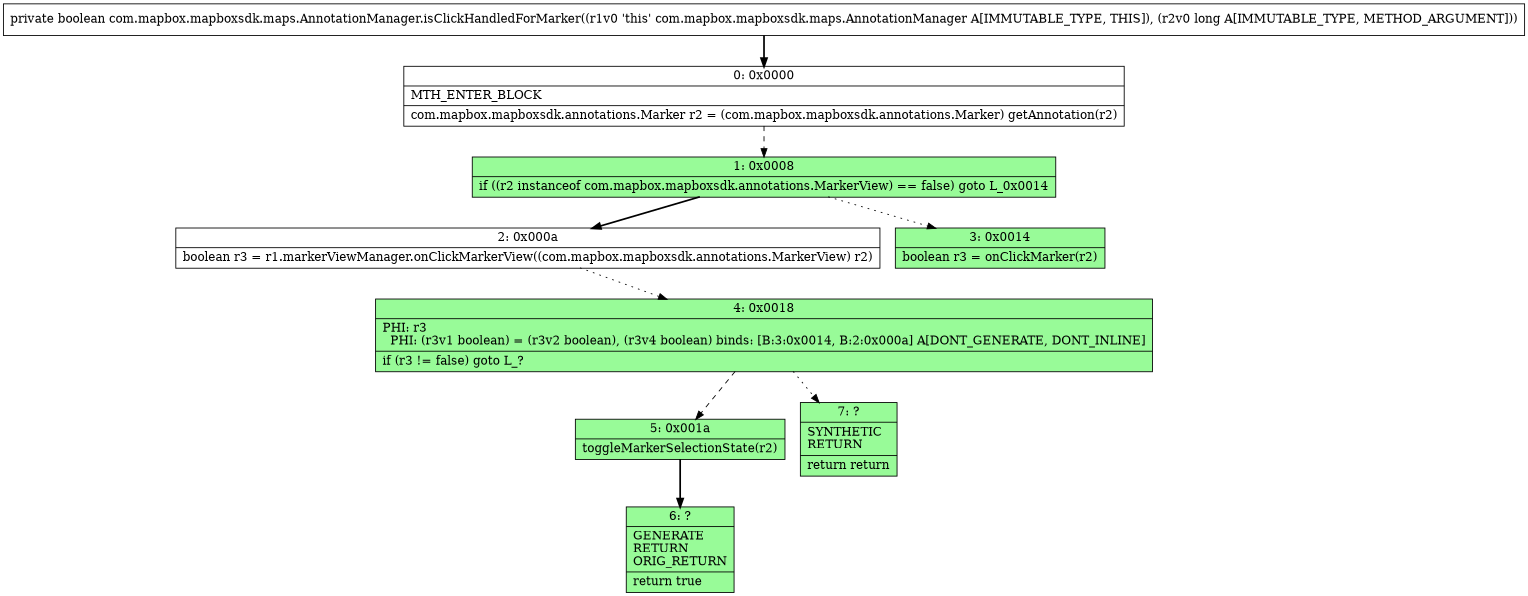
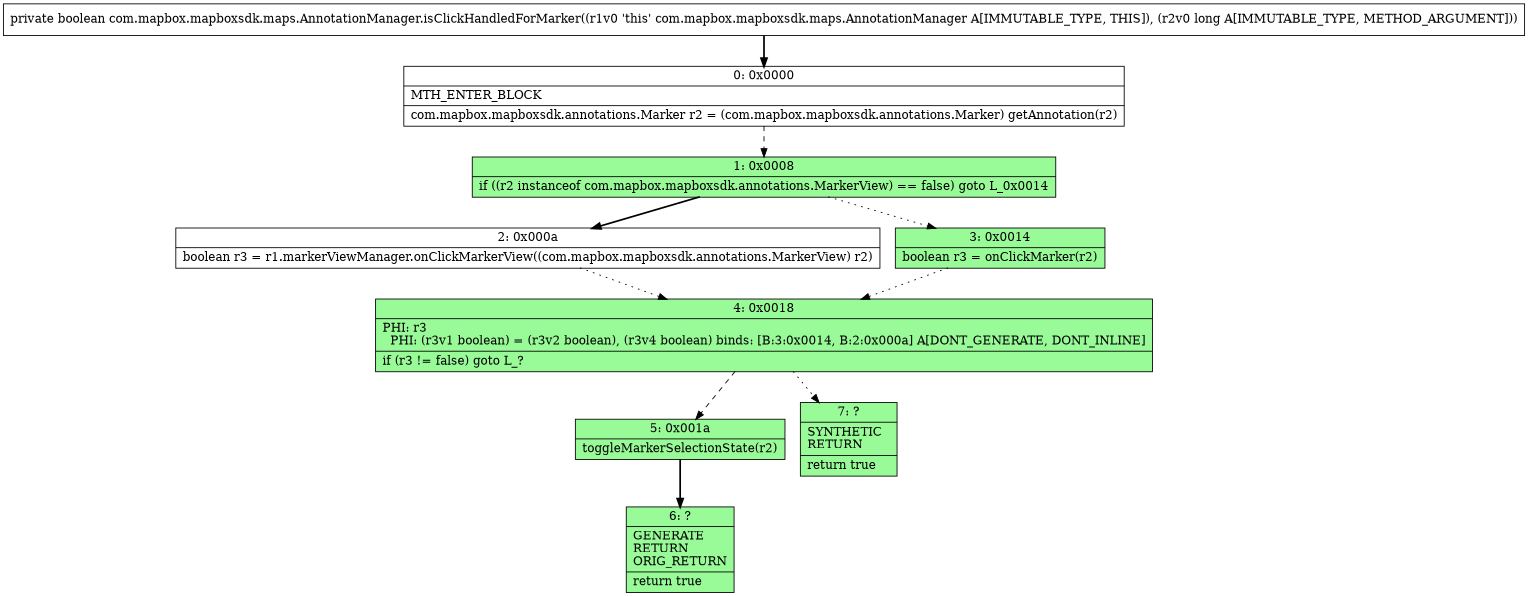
edge "3: 0x0014" -> "4: 0x0018": added
node "7: ?": text "return return" -> "return true"
